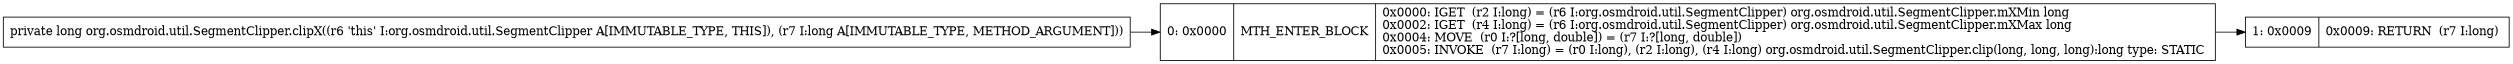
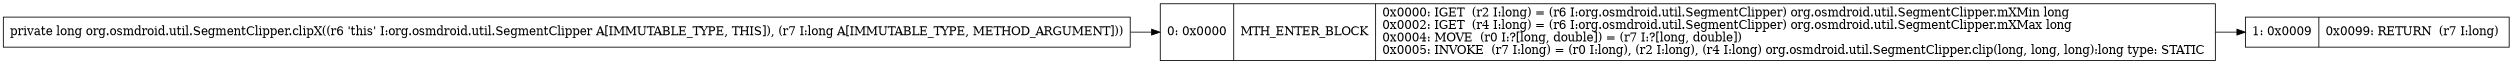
node "1: 0x0009": text "0x0009: RETURN  (r7 I:long)" -> "0x0099: RETURN  (r7 I:long)"
